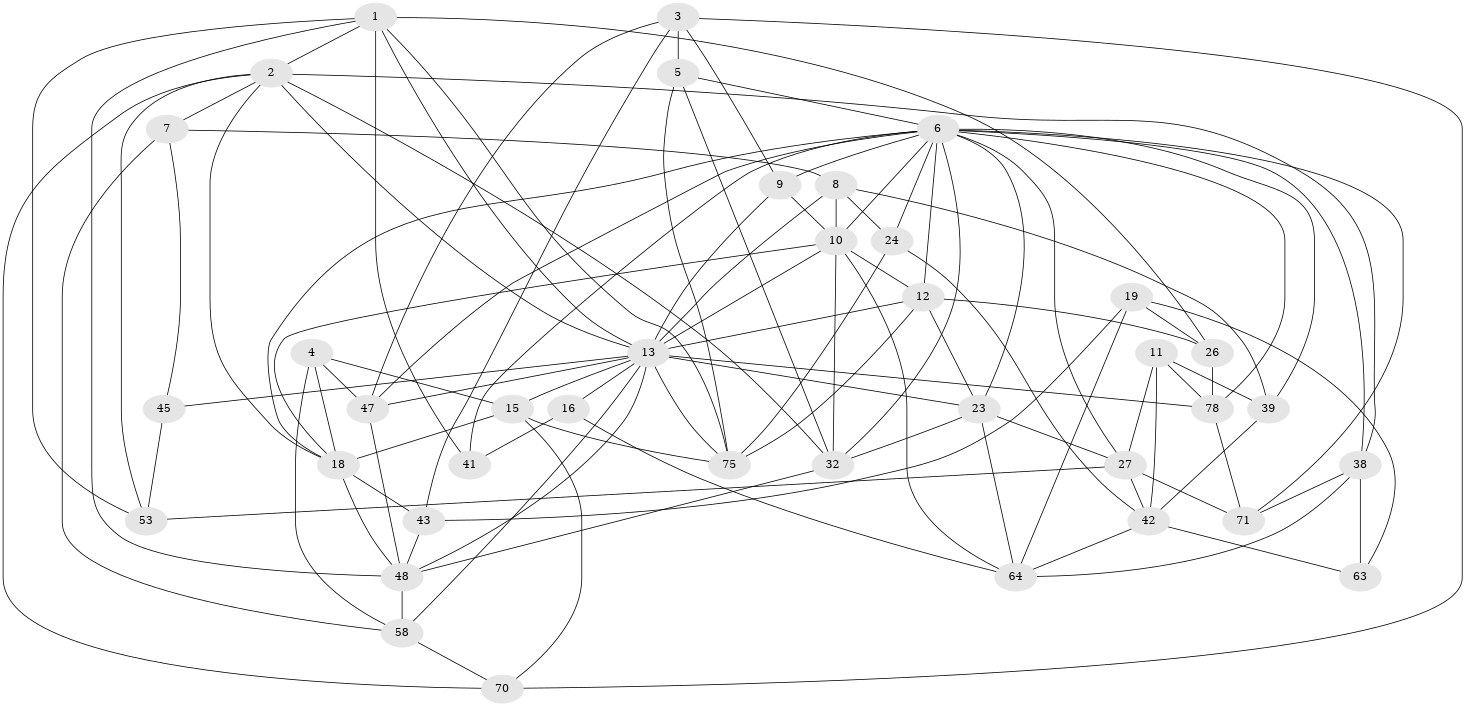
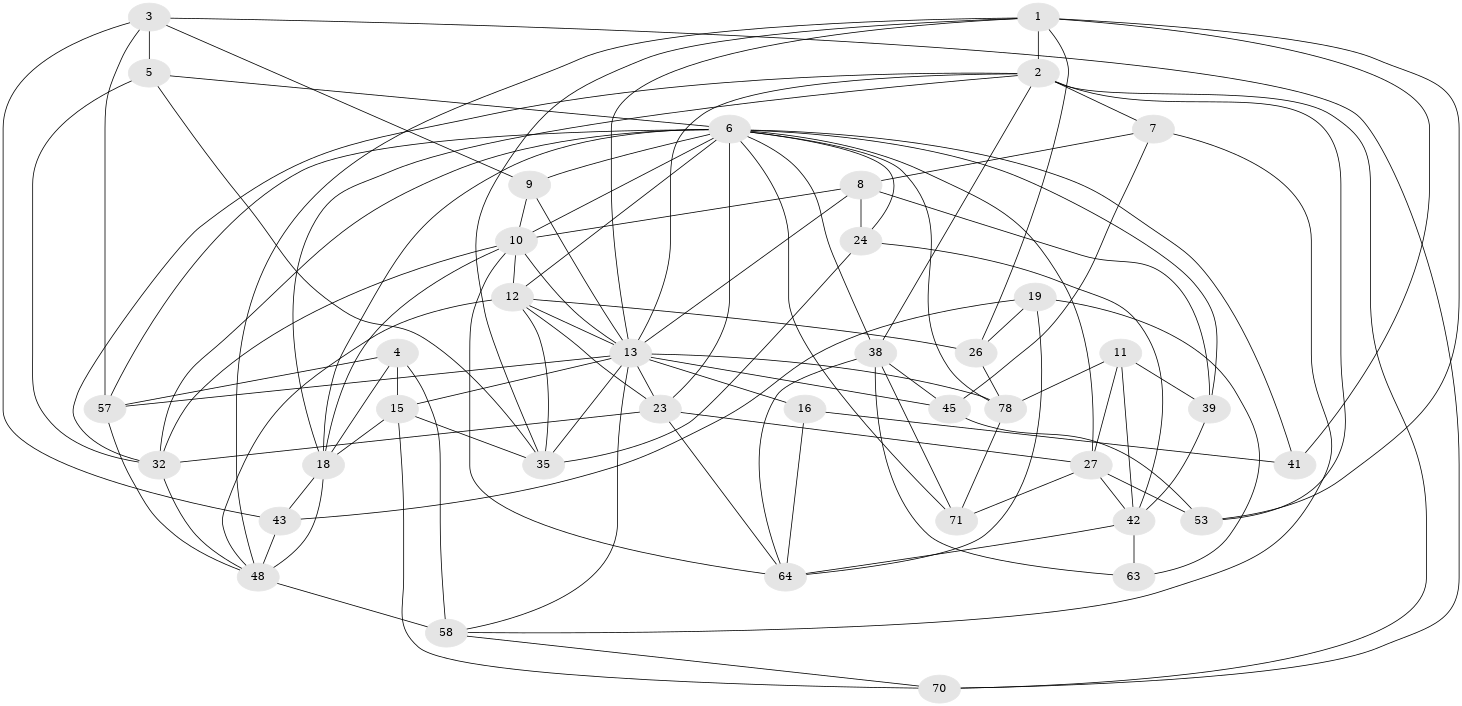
edge "38" -- "45": added
node "47": label "47" -> "57"
node "75": label "75" -> "35"
edge "13" -- "48": now "12" -- "48"
